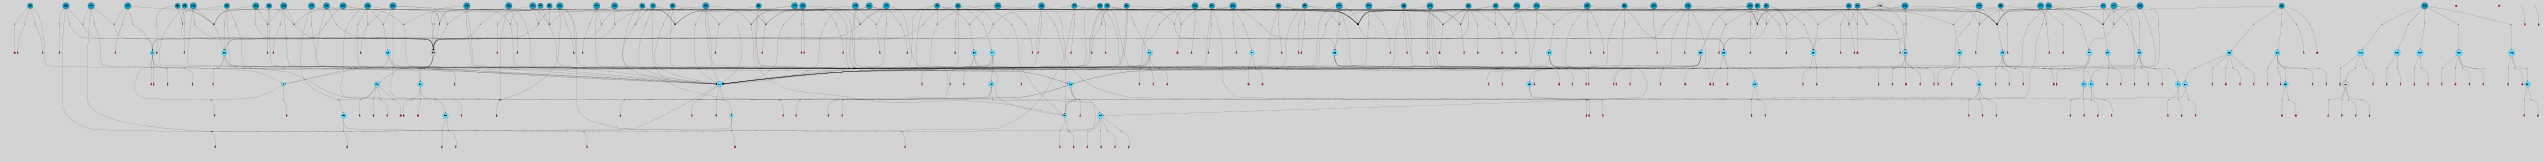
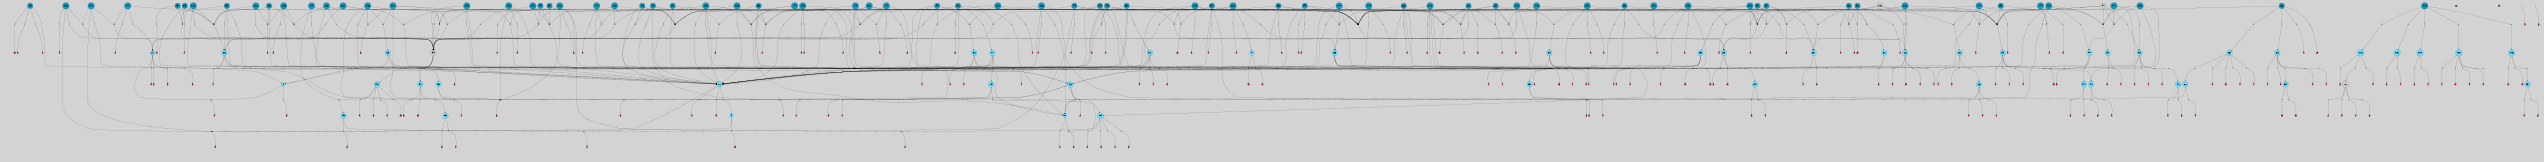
node "T1055": added
node "T971": fillcolor #1199bb -> #cccccc
node "T321": added
node "T925": added
